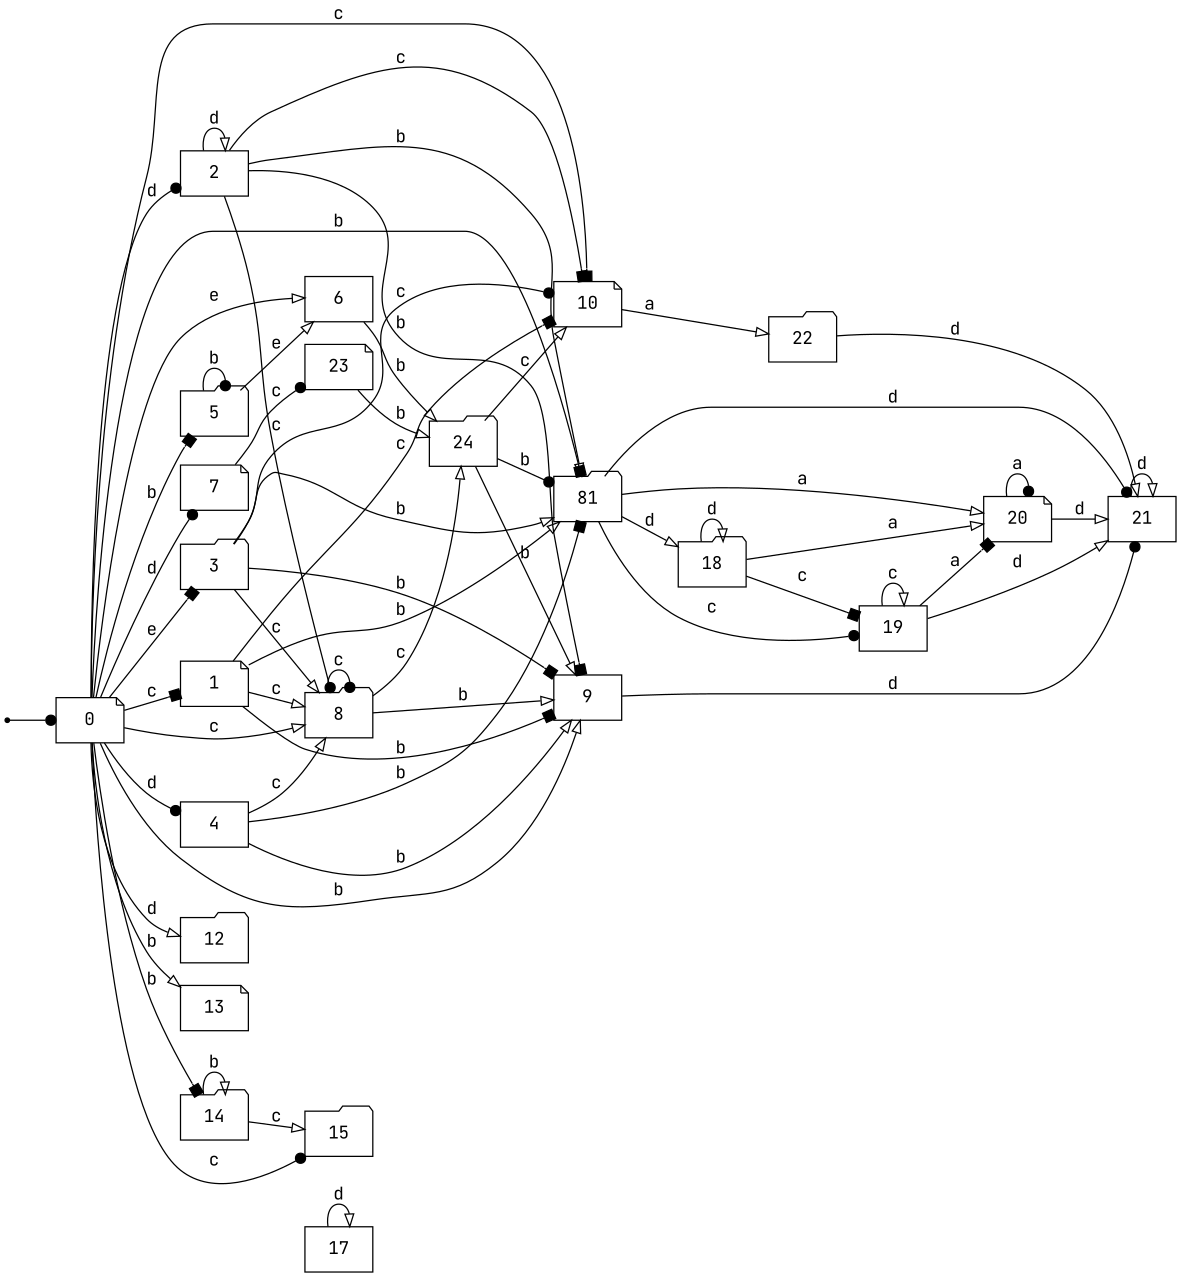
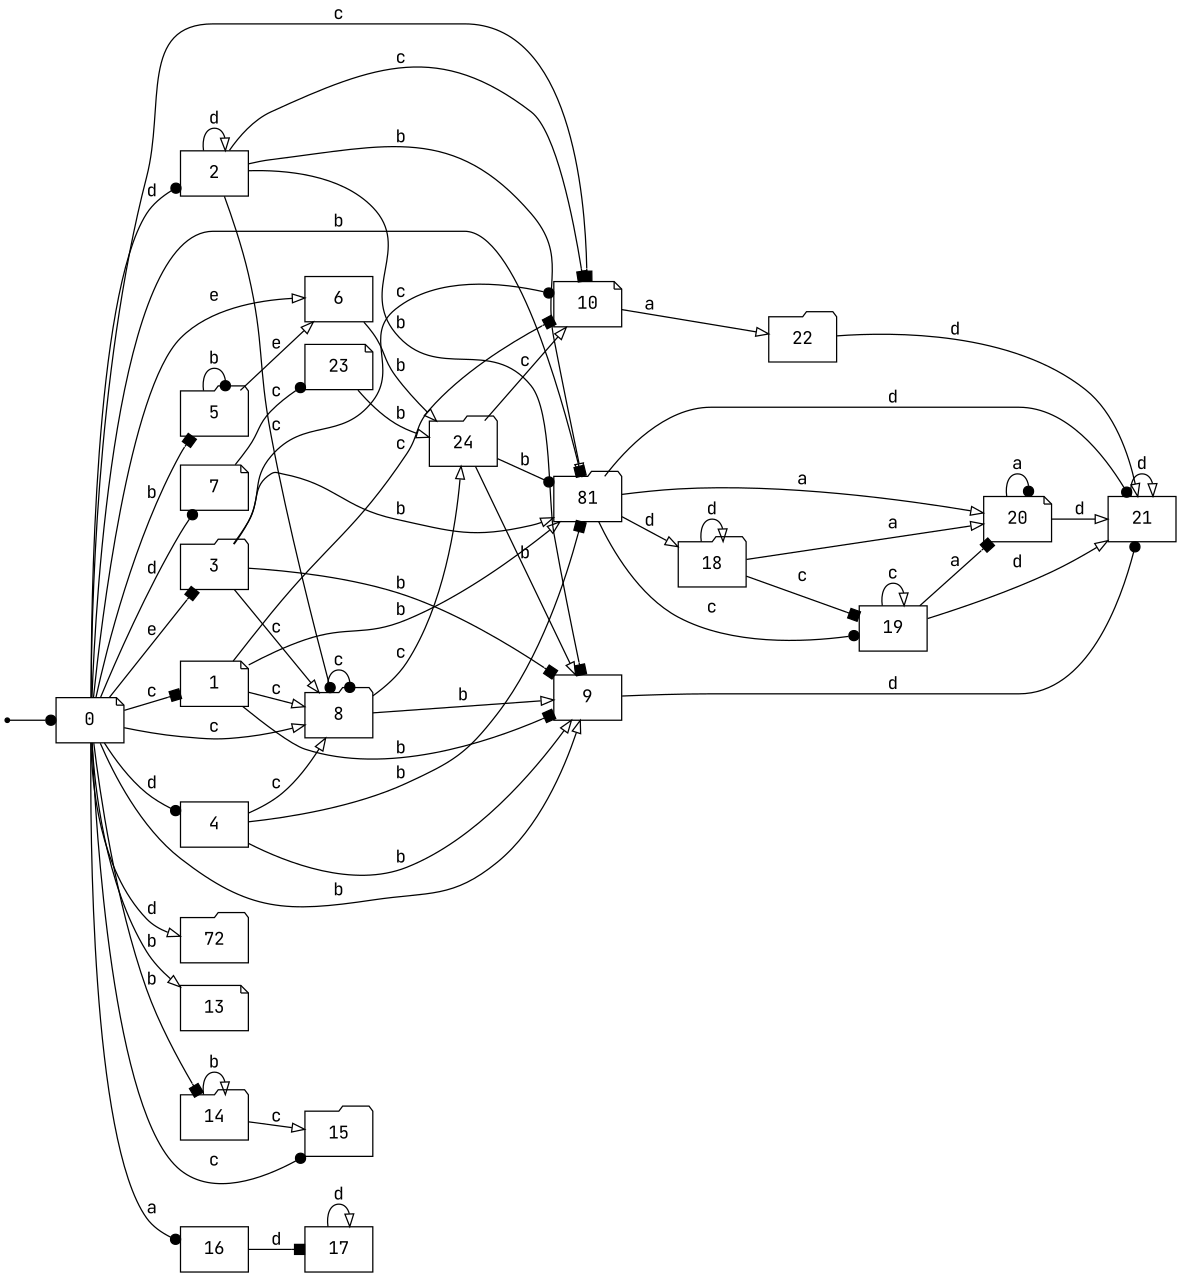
node "12": label "12" -> "72"
node "16": added
